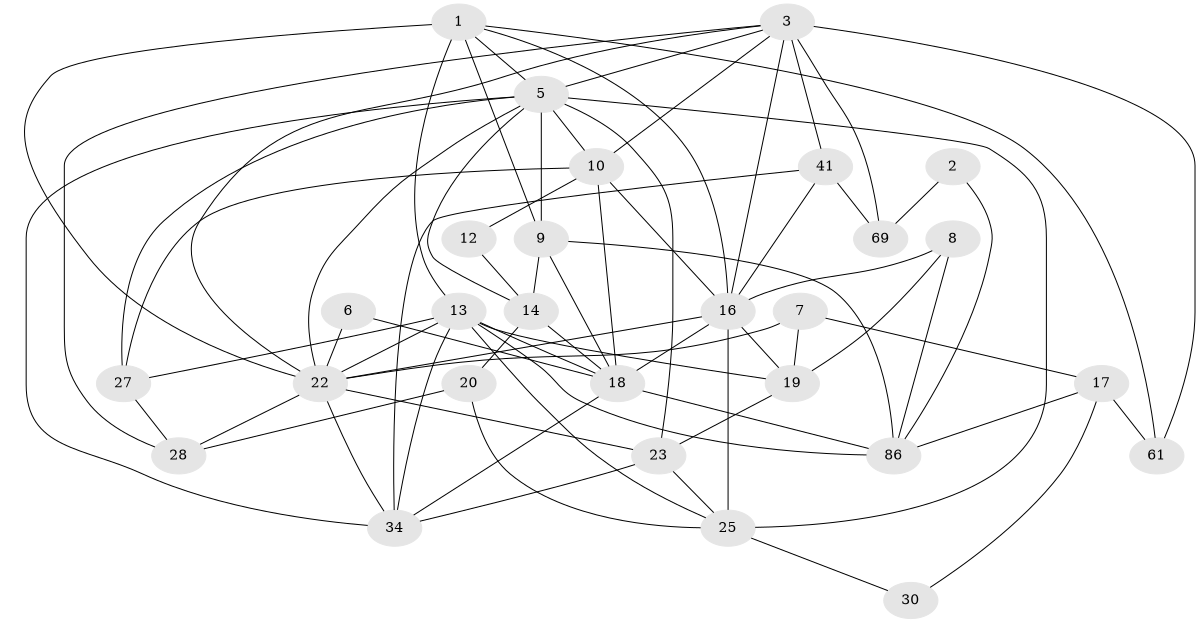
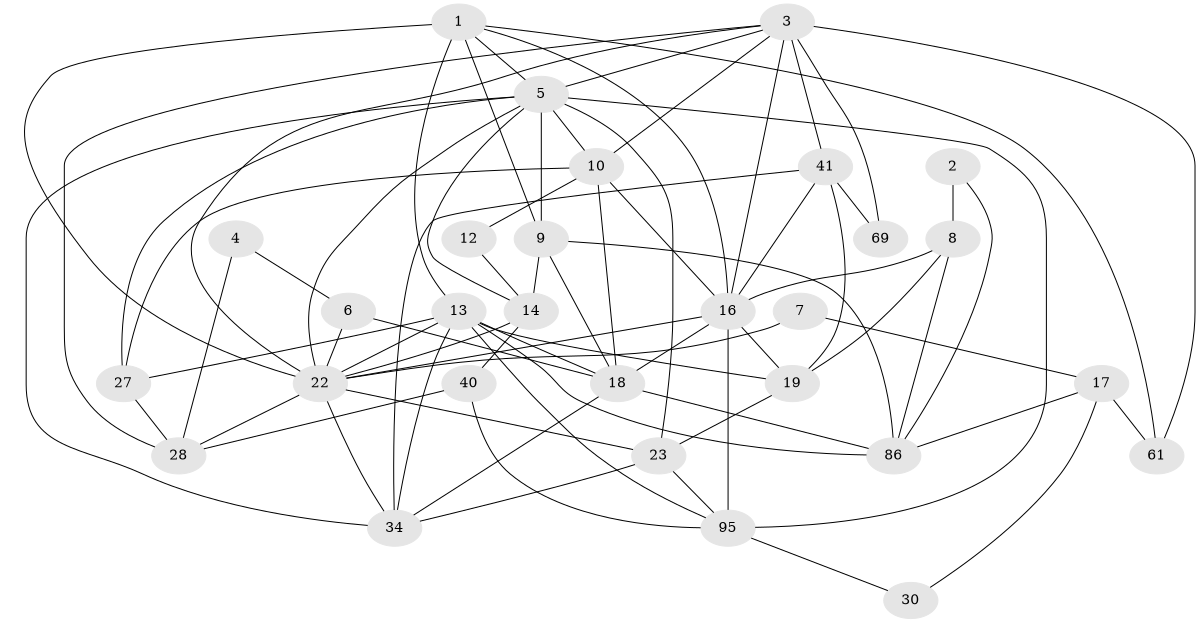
edge "2" -- "69": now "2" -- "8"
node "4": added
edge "14" -- "18": now "14" -- "22"
edge "7" -- "19": now "41" -- "19"
node "20": label "20" -> "40"
node "25": label "25" -> "95"
